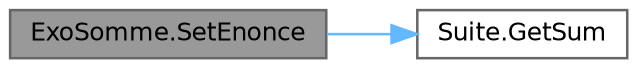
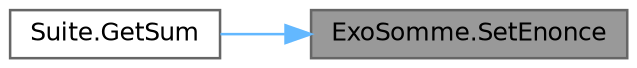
edge "ExoSomme.SetEnonce" -> "Suite.GetSum": reversed
